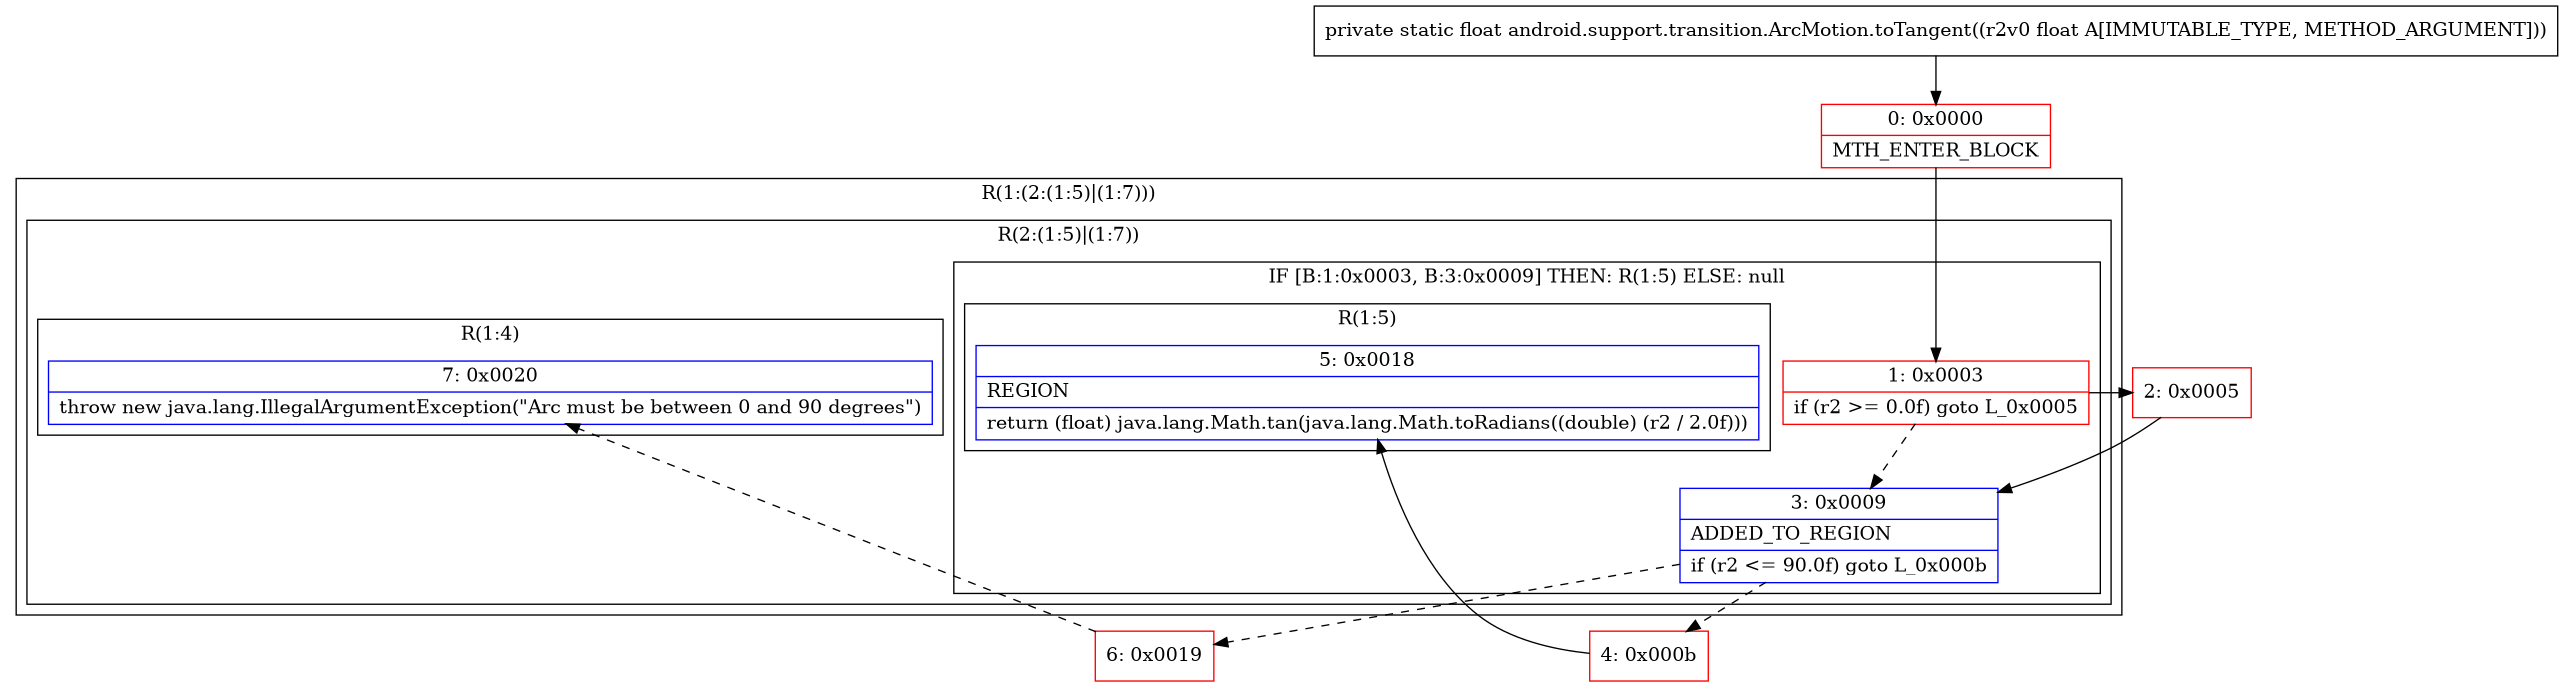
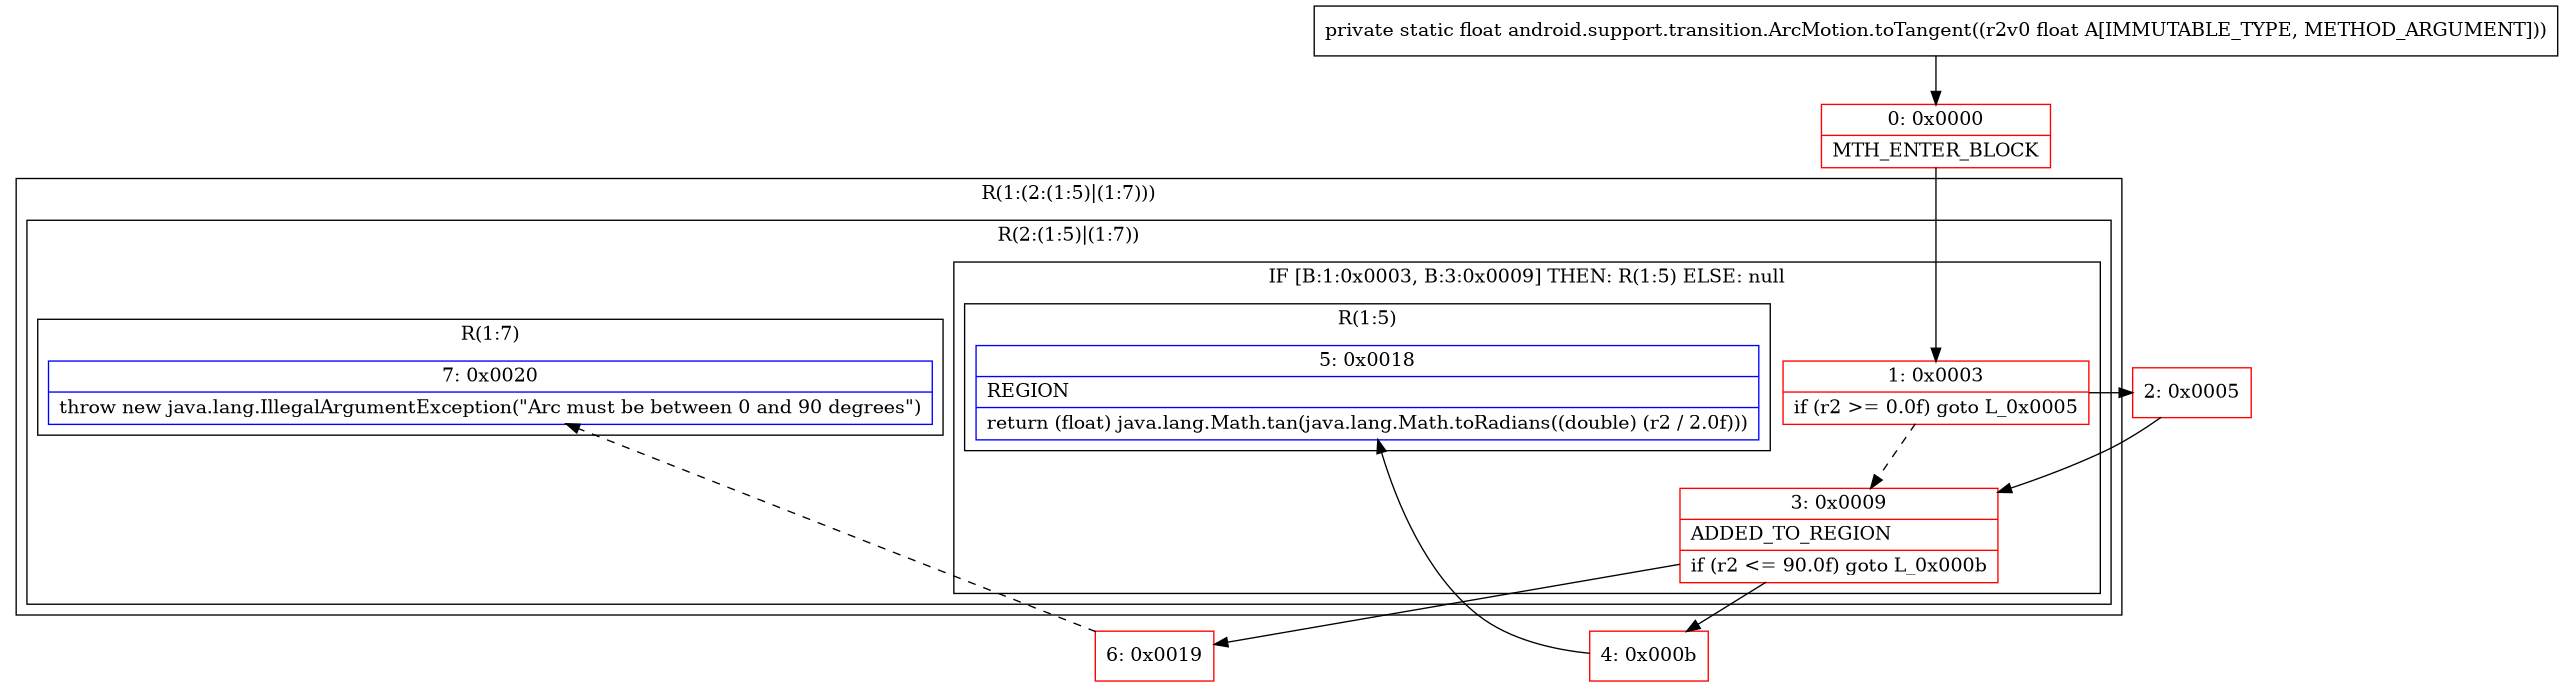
cluster "R(1:4)": label "R(1:4)" -> "R(1:7)"
node "3: 0x0009": color blue -> red
edge "3: 0x0009" -> "6: 0x0019": style dashed -> solid
edge "3: 0x0009" -> "4: 0x000b": style dashed -> solid
